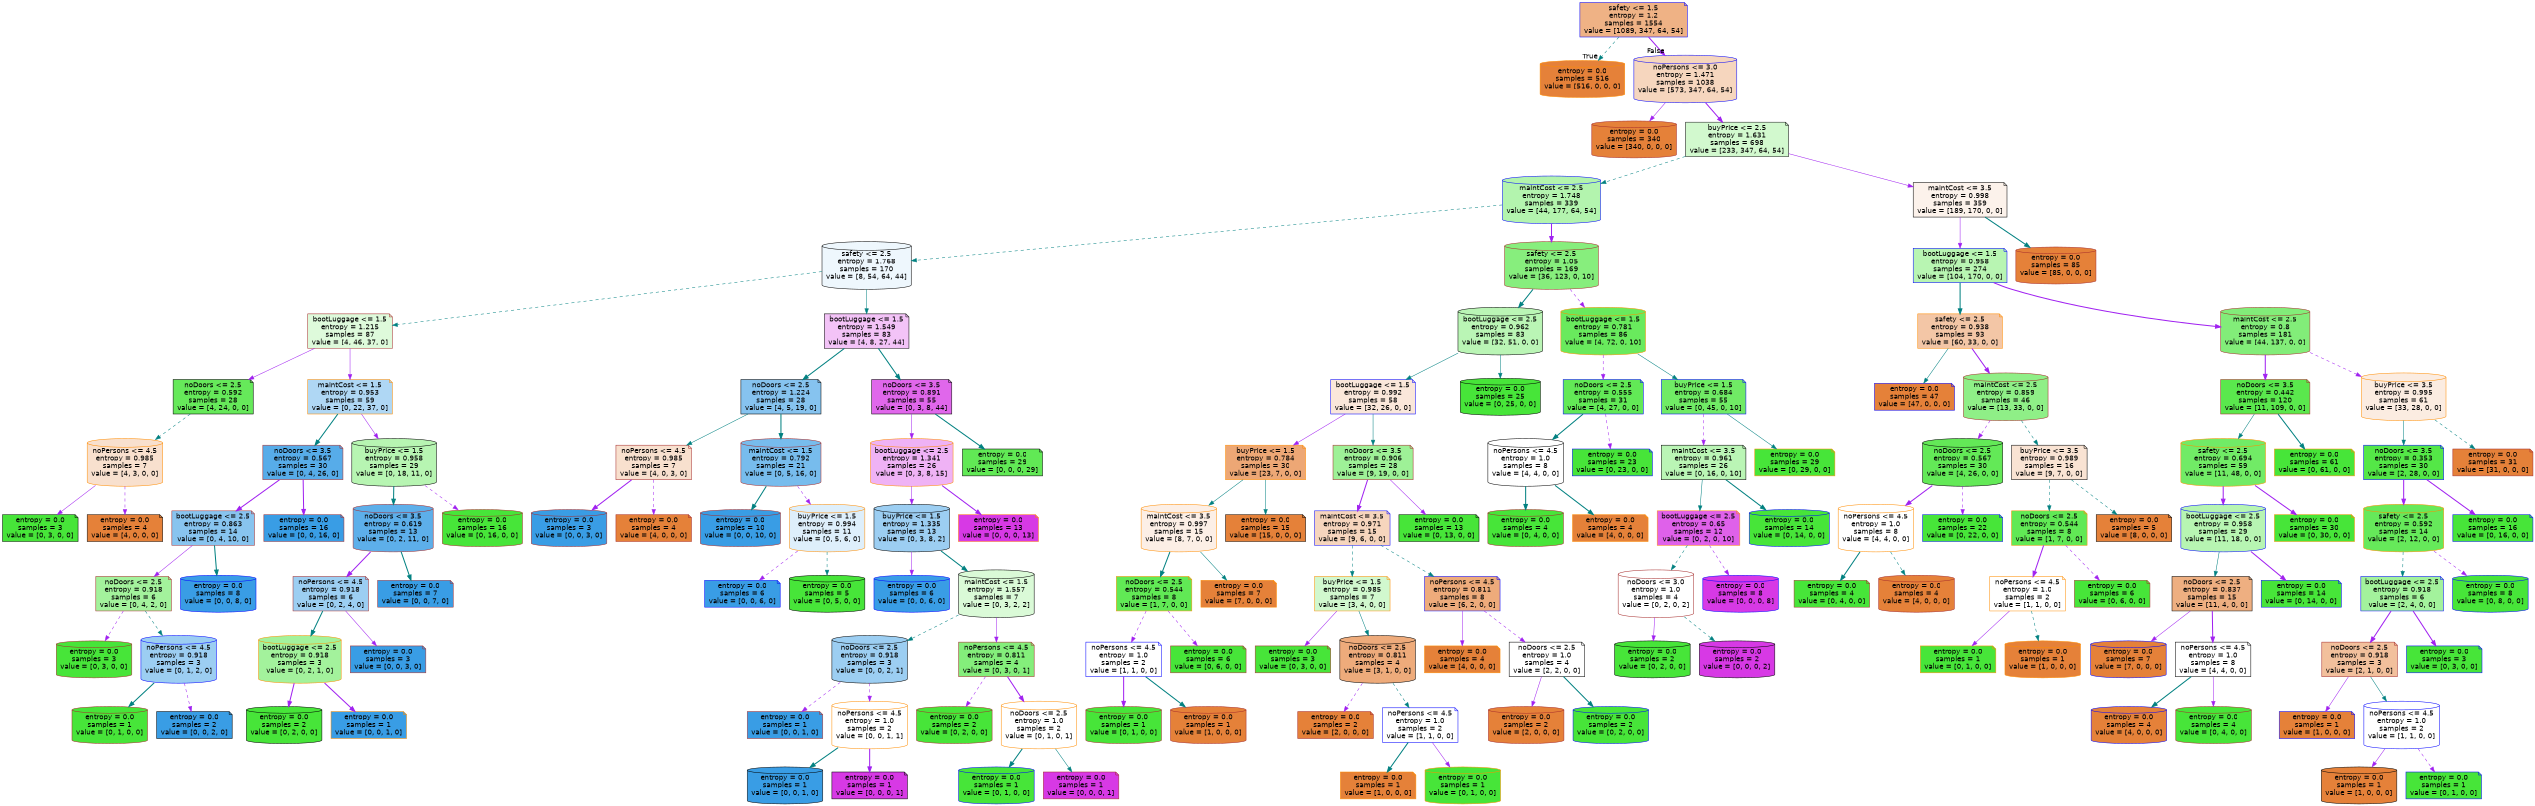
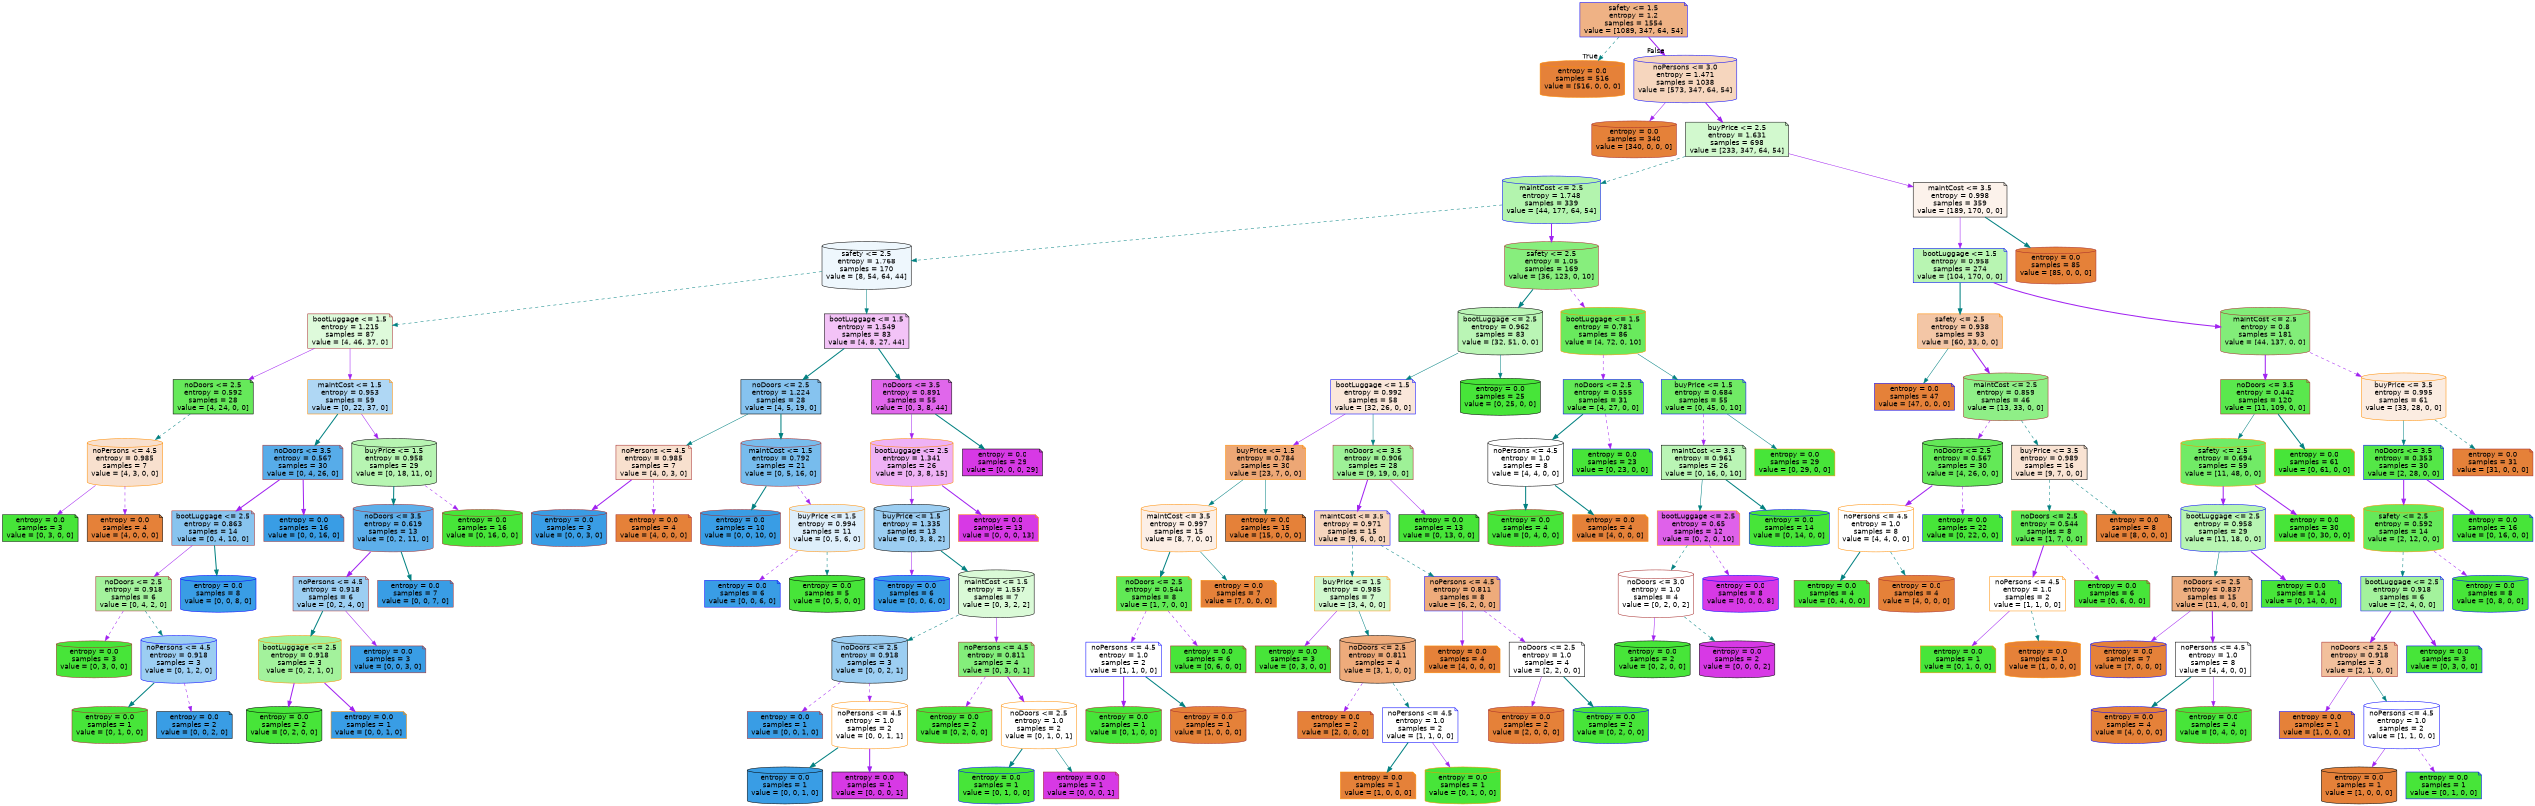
node "entropy = 0.0 samples = 29 value = [0, 0, 0, 29]": fillcolor #61e955 -> #d739e5
node "entropy = 0.0 samples = 5 value = [8, 0, 0, 0]": label "entropy = 0.0 samples = 5 value = [8, 0, 0, 0]" -> "entropy = 0.0 samples = 8 value = [8, 0, 0, 0]"
